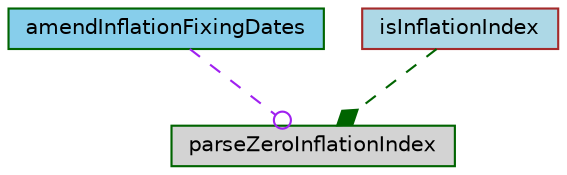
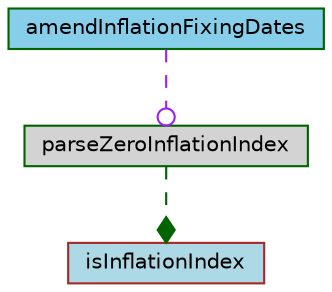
edge "isInflationIndex" -> "parseZeroInflationIndex": reversed
